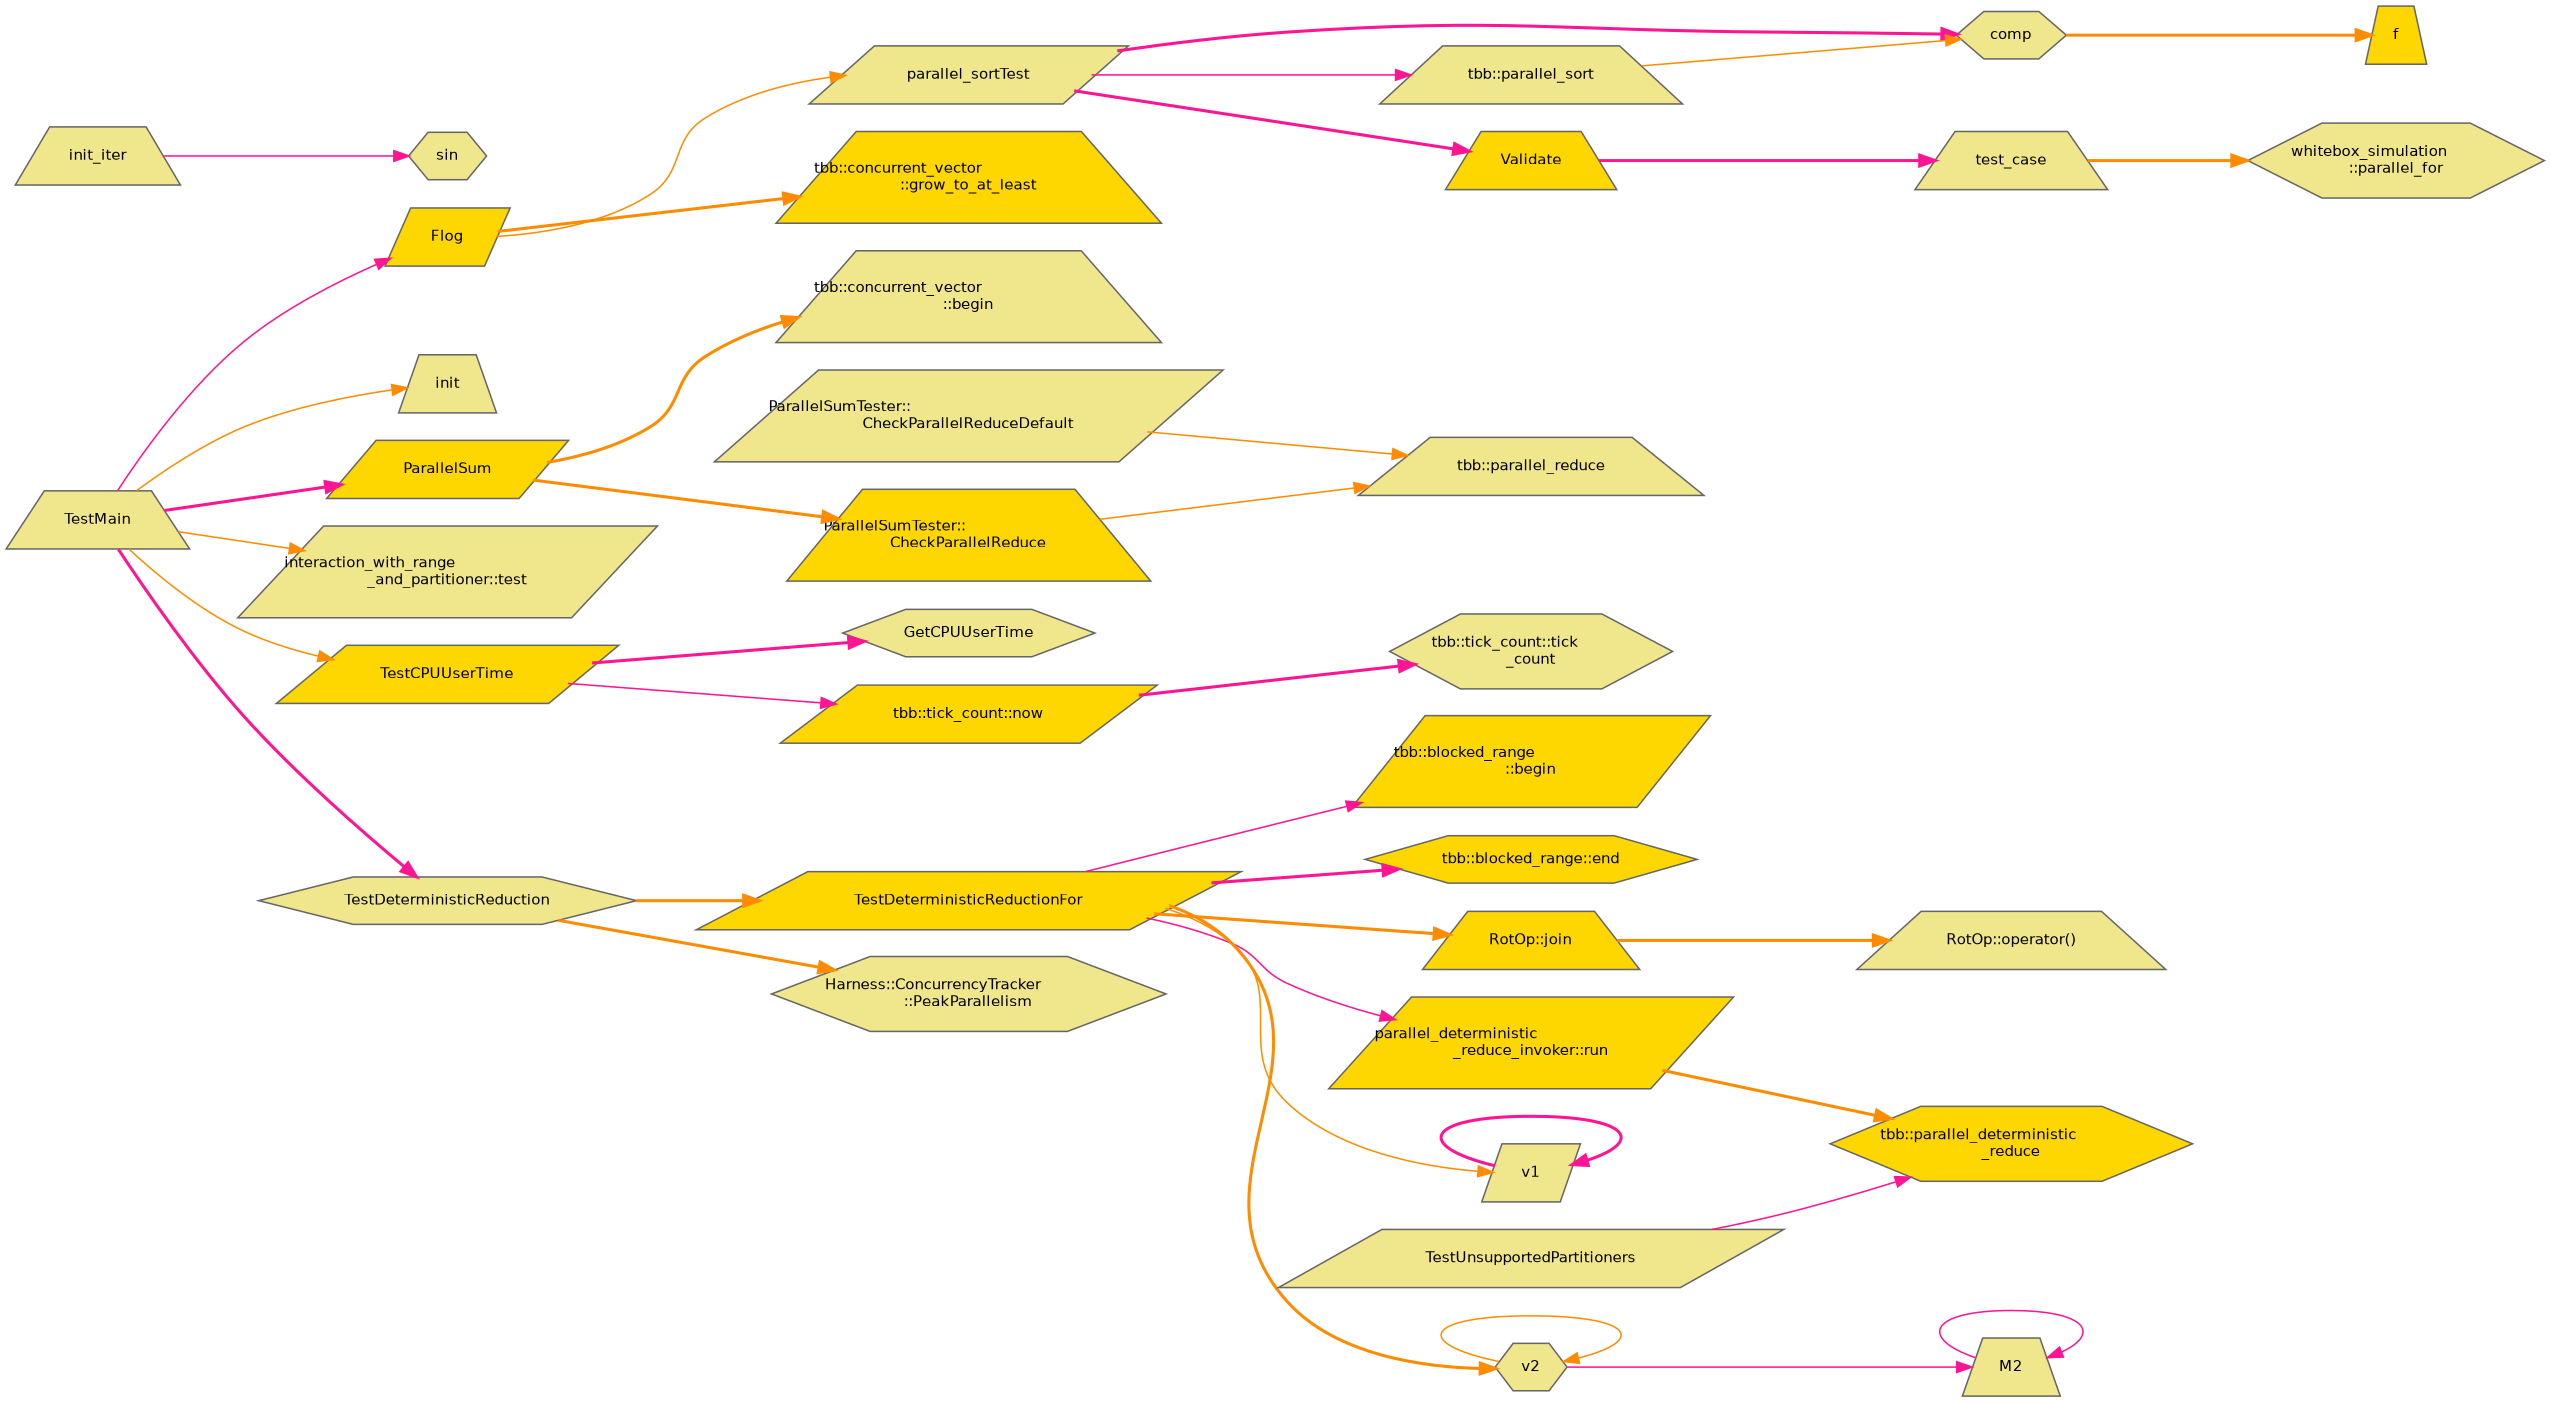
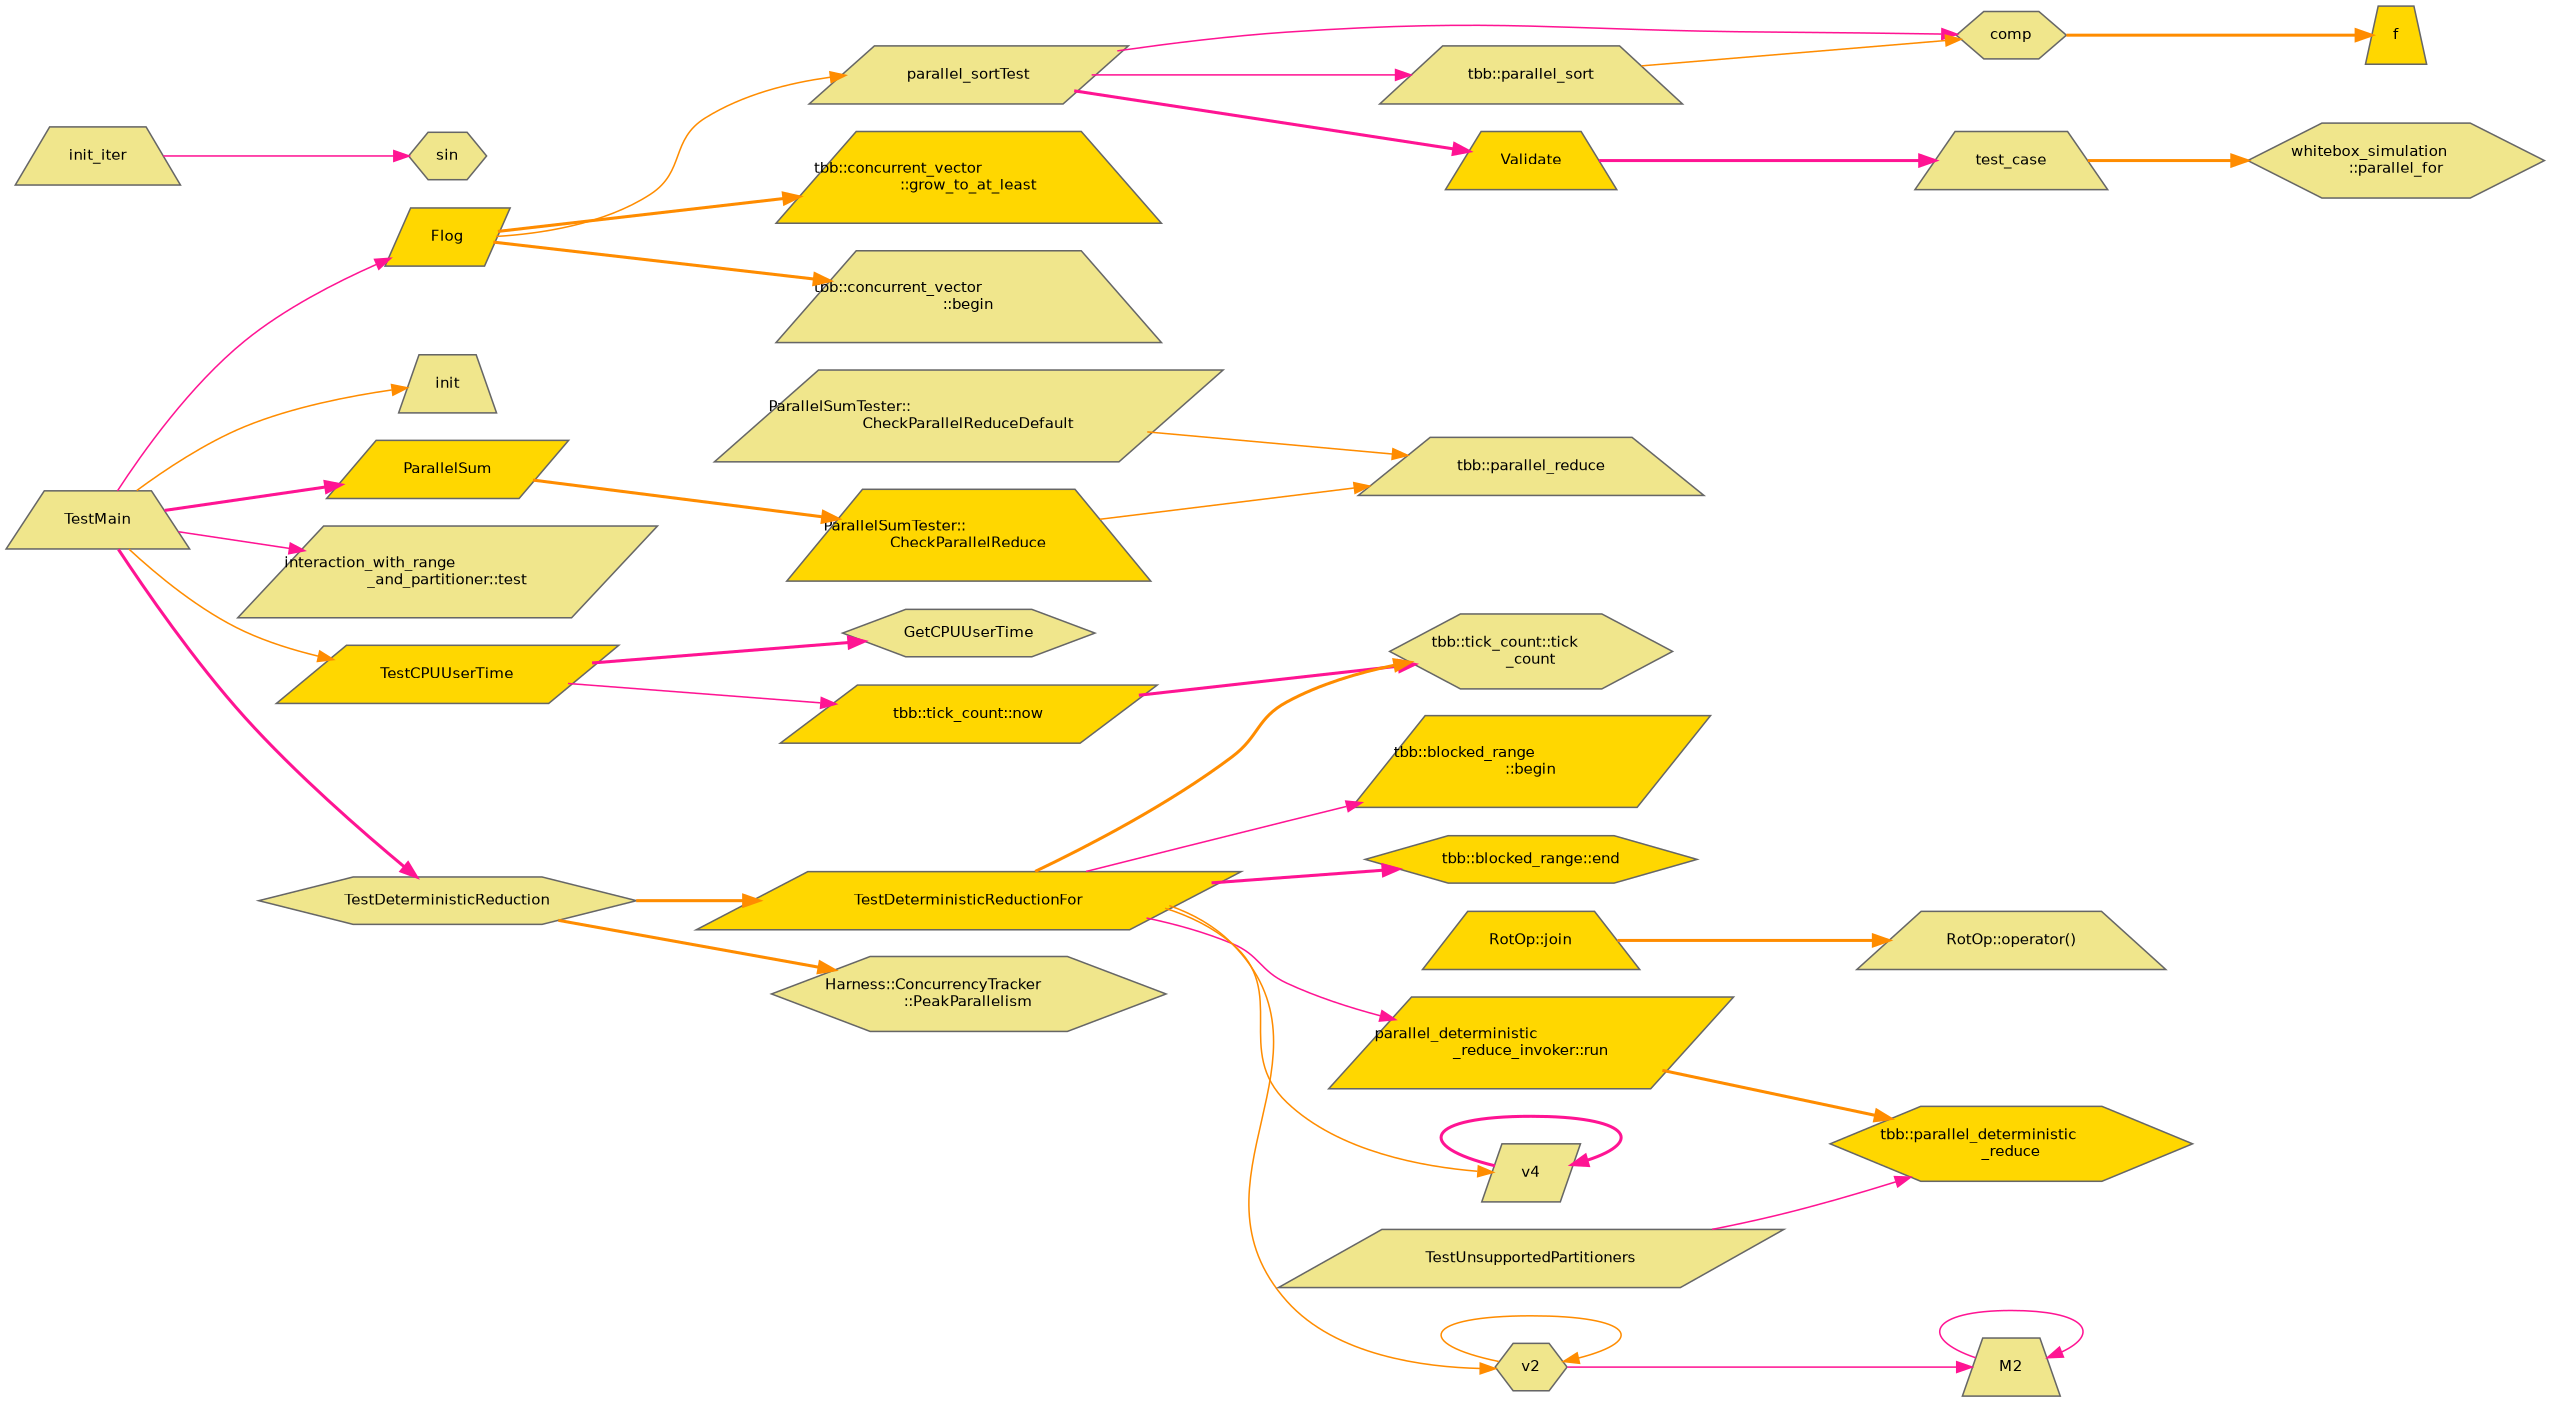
edge "parallel_sortTest" -> "comp": style bold -> solid
edge "ParallelSum" -> "tbb::concurrent_vector ::begin": now "Flog" -> "tbb::concurrent_vector ::begin"
edge "TestMain" -> "interaction_with_range _and_partitioner::test": color darkorange -> deeppink
edge "TestDeterministicReductionFor" -> "RotOp::join": now "TestDeterministicReductionFor" -> "tbb::tick_count::tick _count"
node "v1": label "v1" -> "v4"
edge "TestDeterministicReductionFor" -> "v2": style bold -> solid
